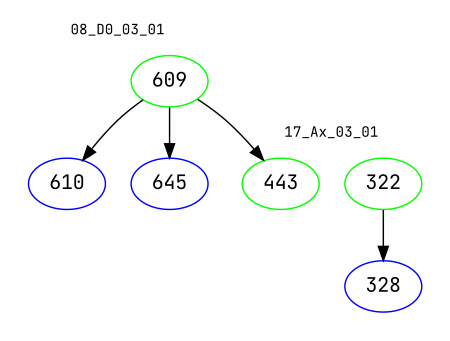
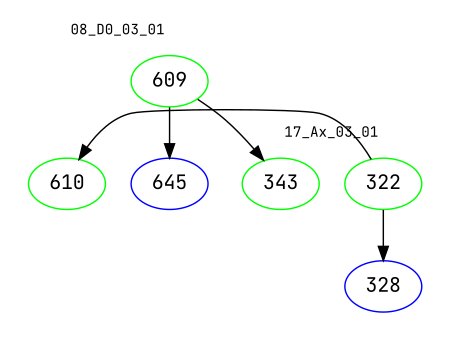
edge "609" -> "610": now "322" -> "610"
node "610": color blue -> green
node "443": label "443" -> "343"
